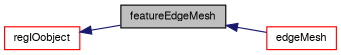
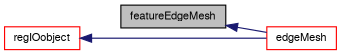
edge "featureEdgeMesh" -> "regIOobject": now "edgeMesh" -> "regIOobject"
